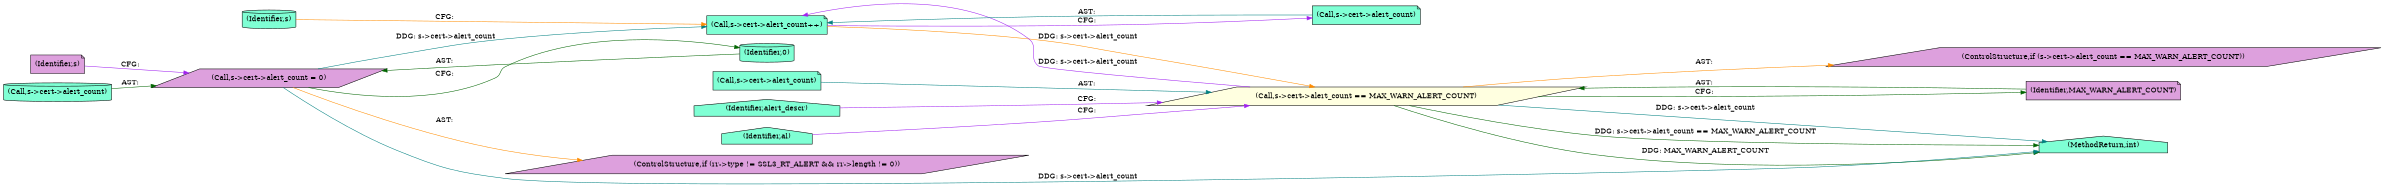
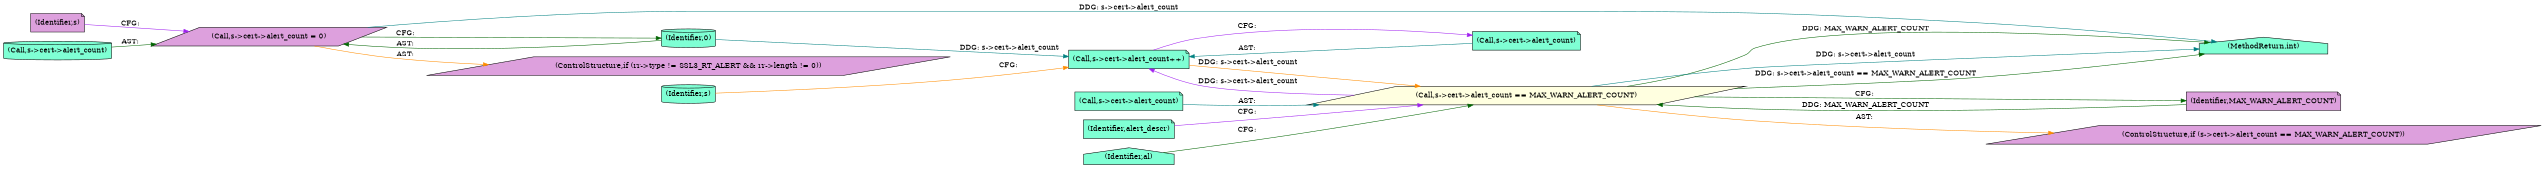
edge "(Call,s->cert->alert_count = 0)" -> "(Call,s->cert->alert_count++)": now "(Identifier,0)" -> "(Call,s->cert->alert_count++)"
edge "(Identifier,MAX_WARN_ALERT_COUNT)" -> "(Call,s->cert->alert_count == MAX_WARN_ALERT_COUNT)": label "AST: " -> "DDG: MAX_WARN_ALERT_COUNT"
node "(Identifier,alert_descr)": shape house -> note
edge "(Identifier,al)" -> "(Call,s->cert->alert_count == MAX_WARN_ALERT_COUNT)": color purple -> darkgreen
